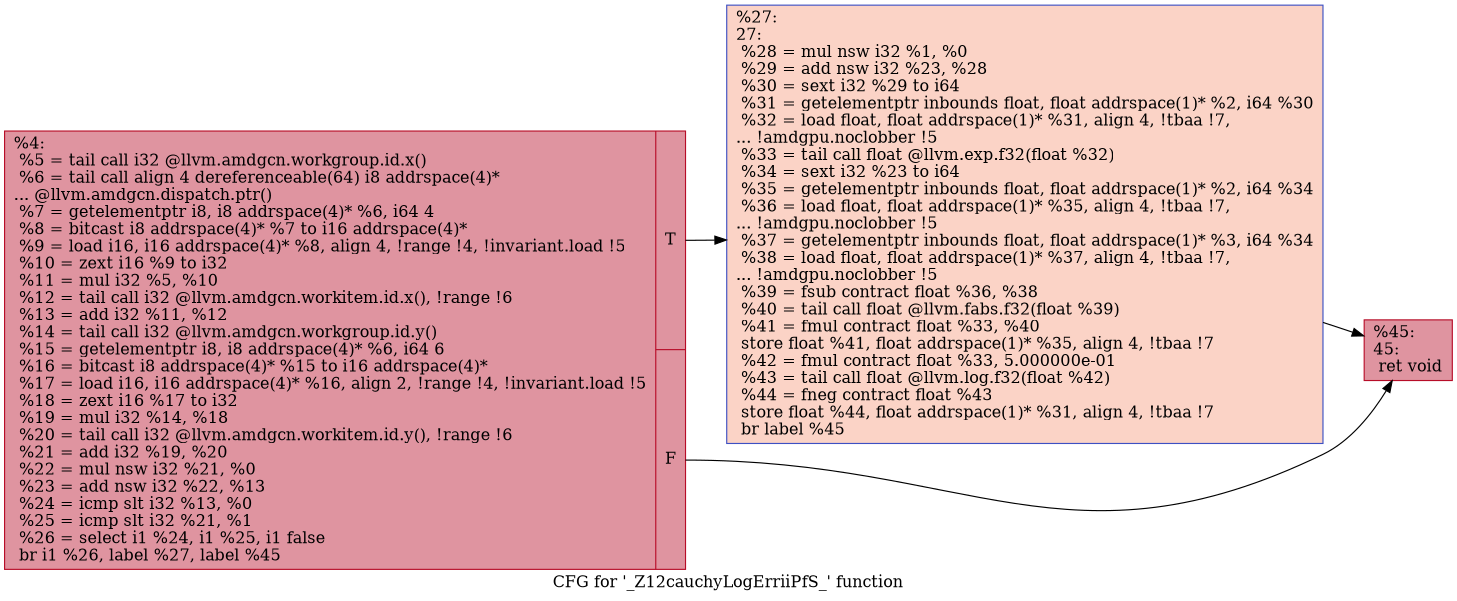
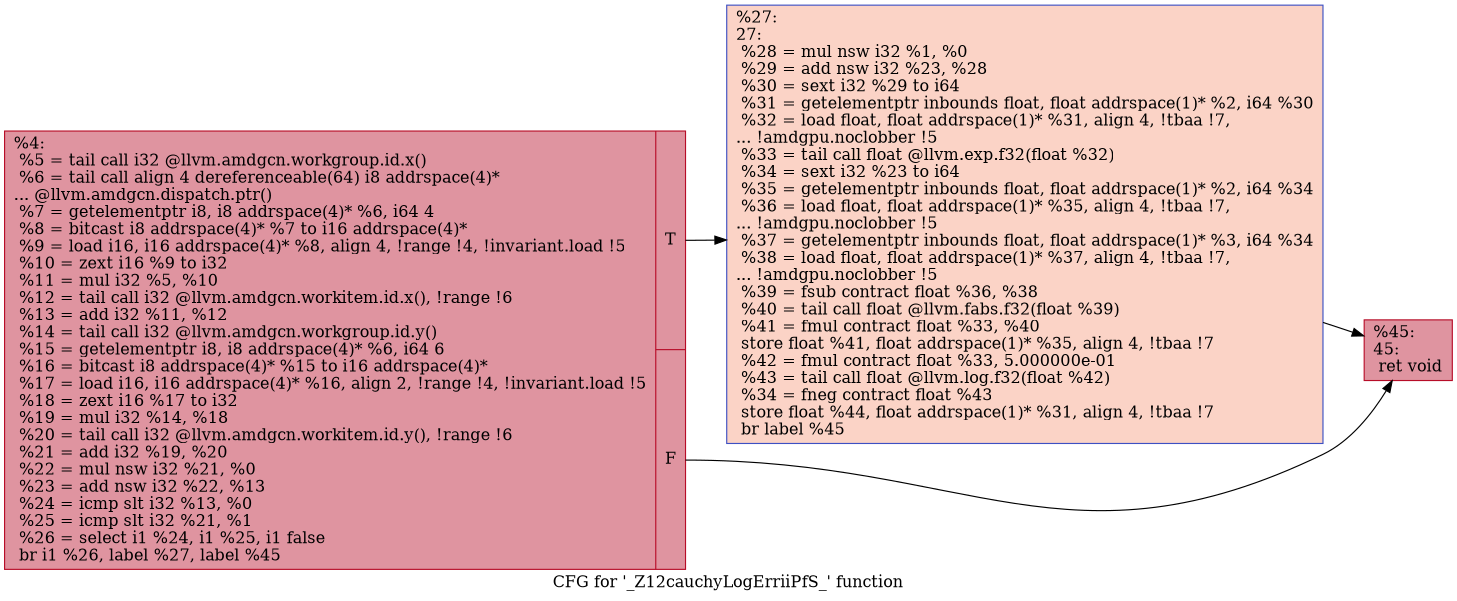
node "%27:": text "%44 = fneg contract float %43" -> "%34 = fneg contract float %43"
